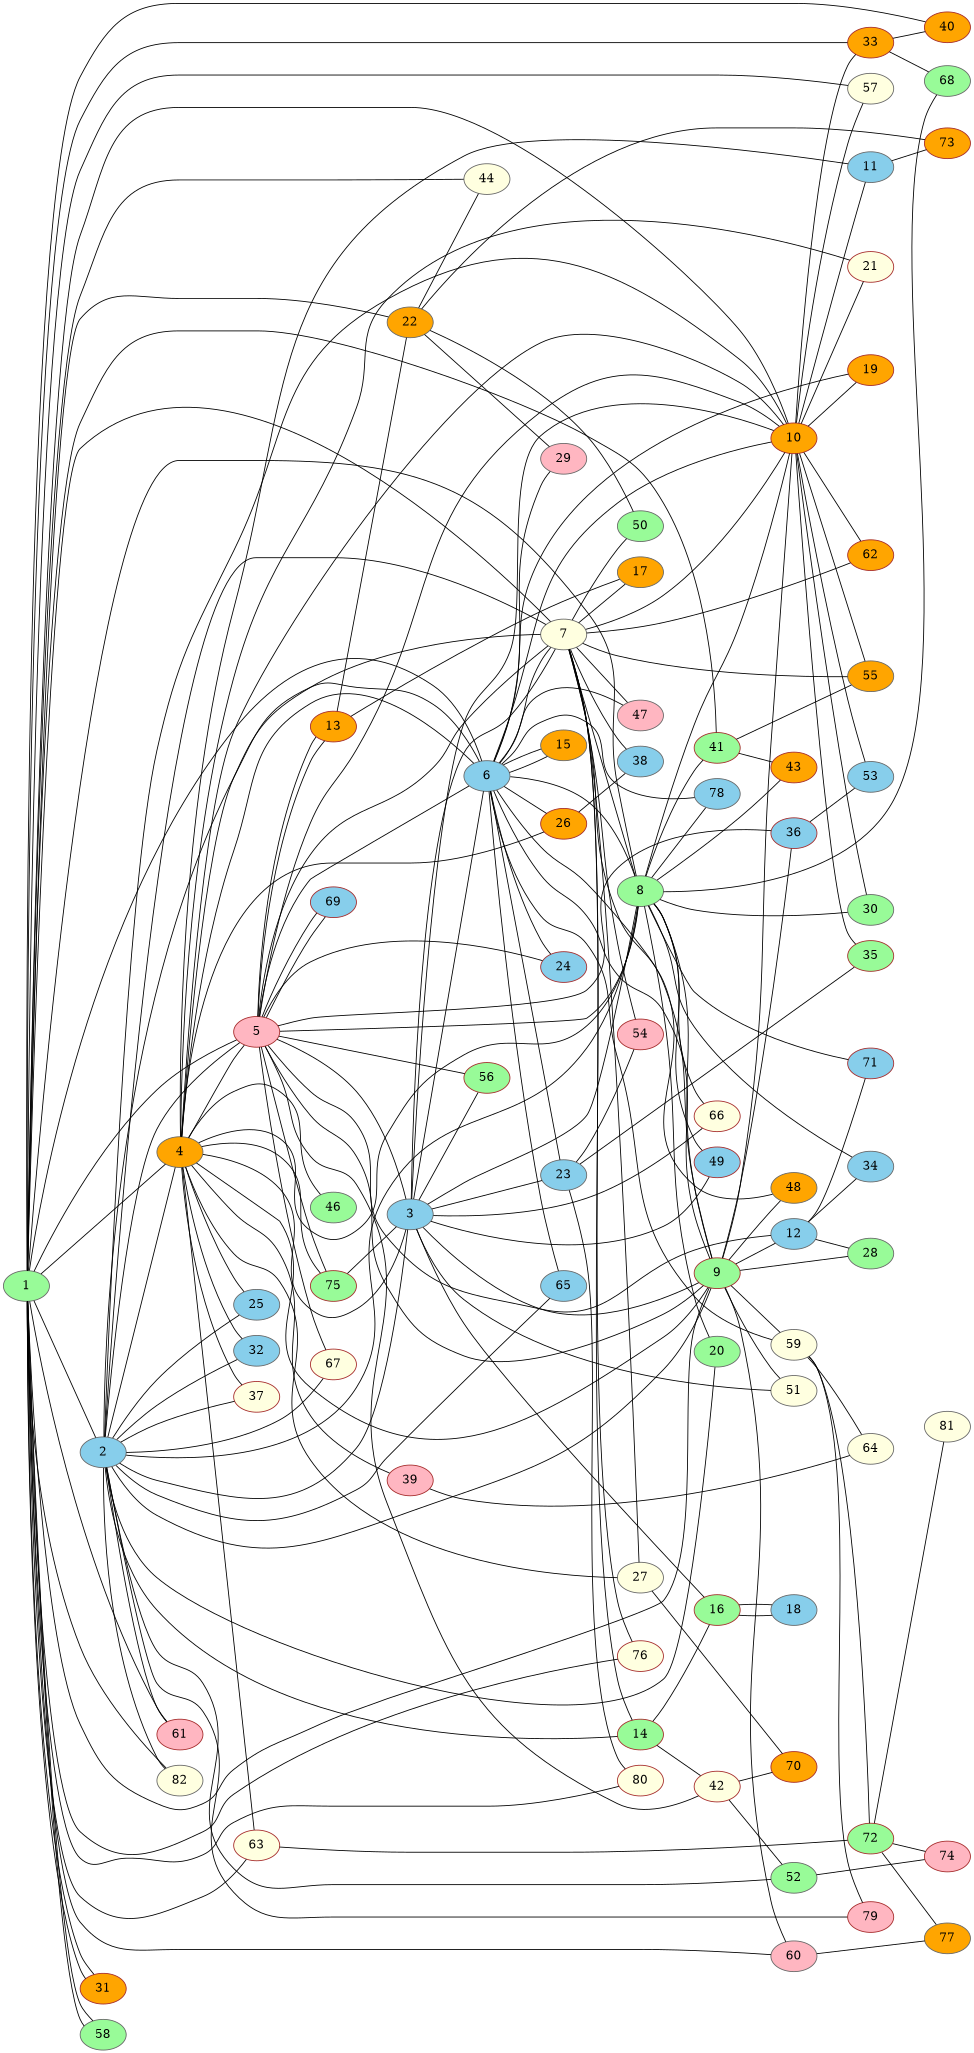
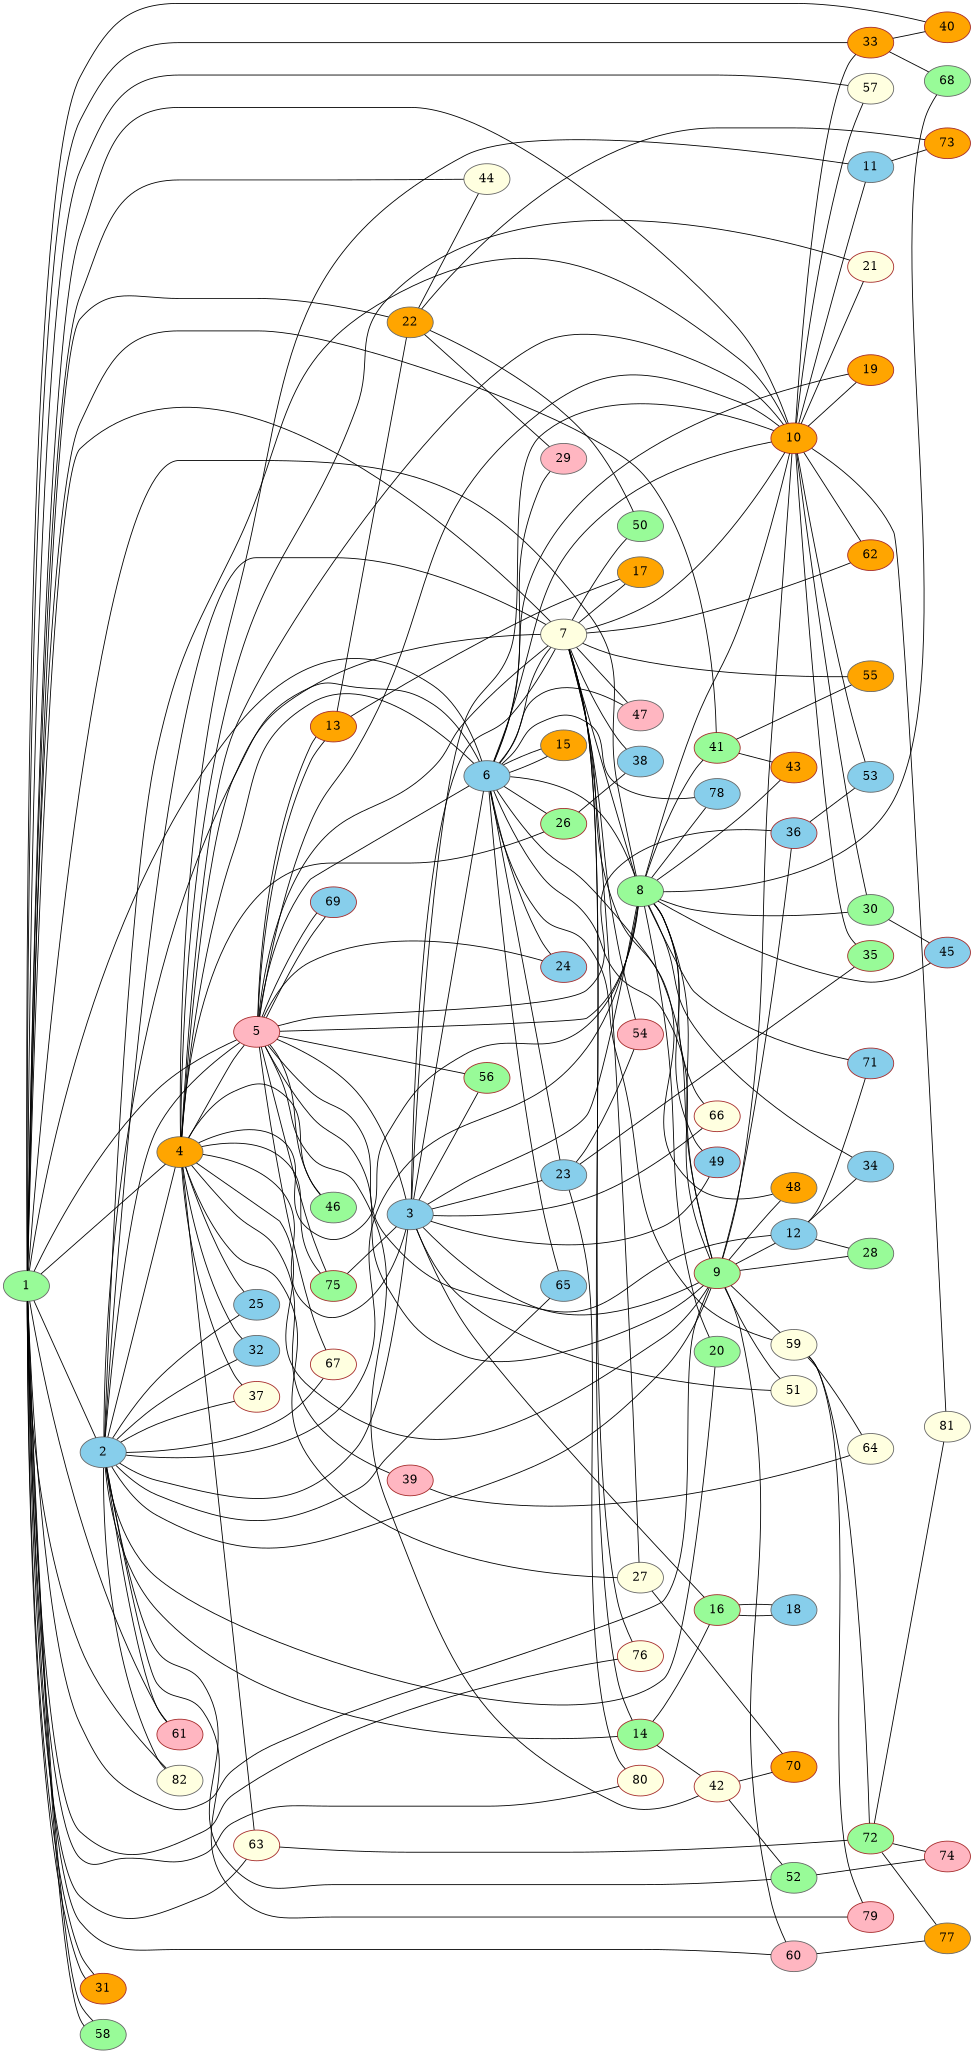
edge "10" -- "55": now "10" -- "81"
node "26": fillcolor orange -> palegreen
node "45": added
edge "5" -- "46": added
